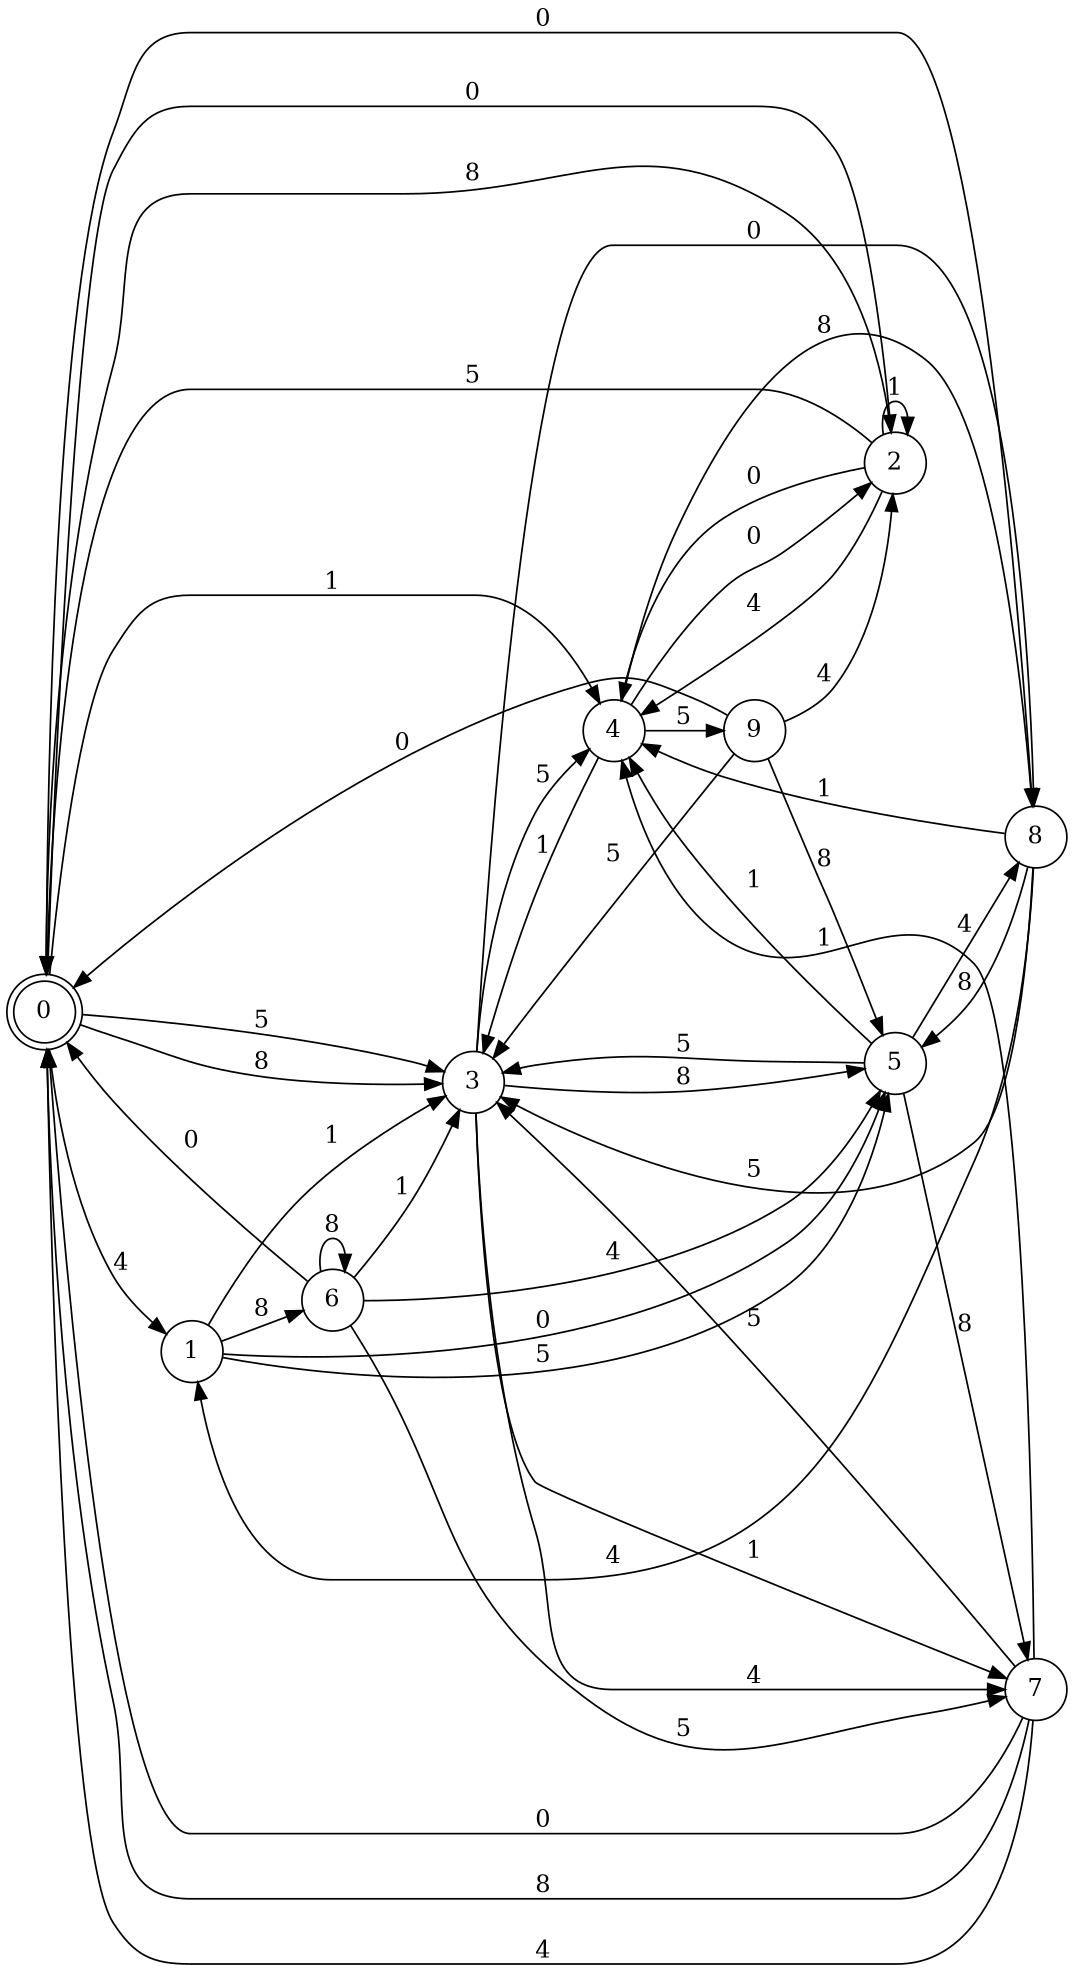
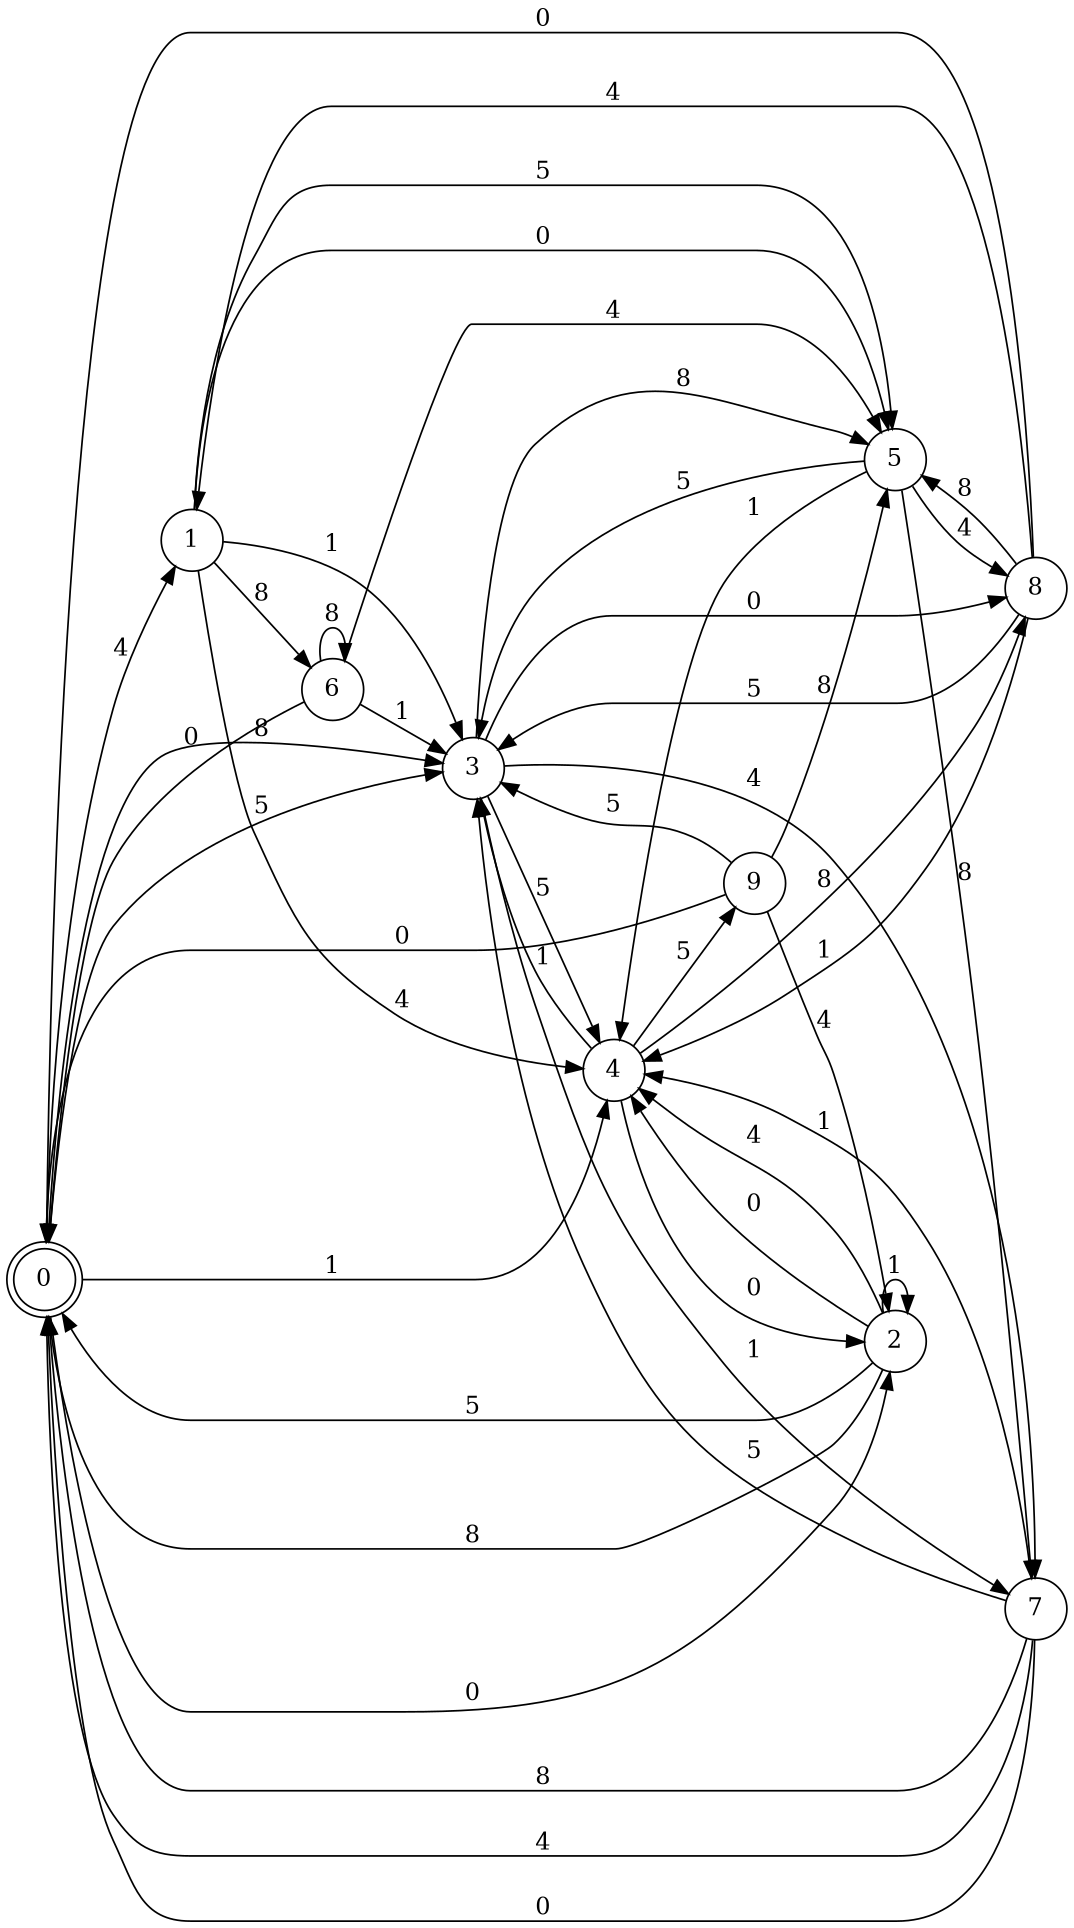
edge "1" -> "4": added, label "4"
edge "6" -> "7": removed, label "5"
